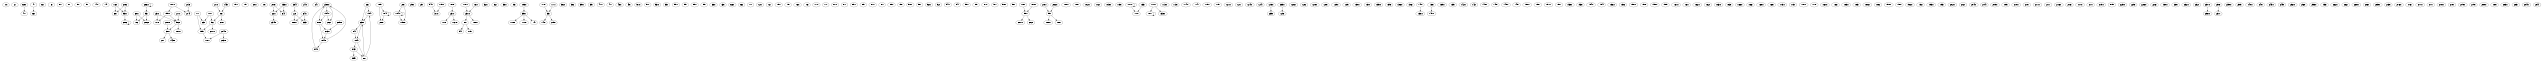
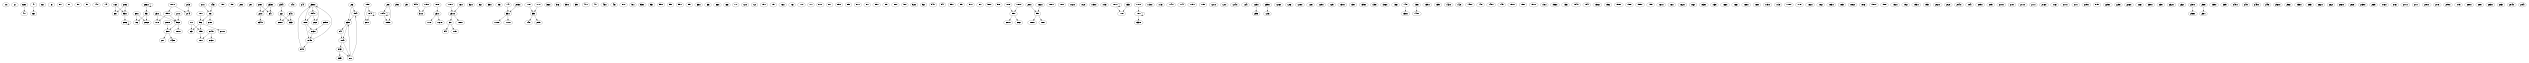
edge "110+" -> "133+": now "107-" -> "133+"
edge "101-" -> "23-": now "96-" -> "23-"
edge "35+" -> "74-": reversed
